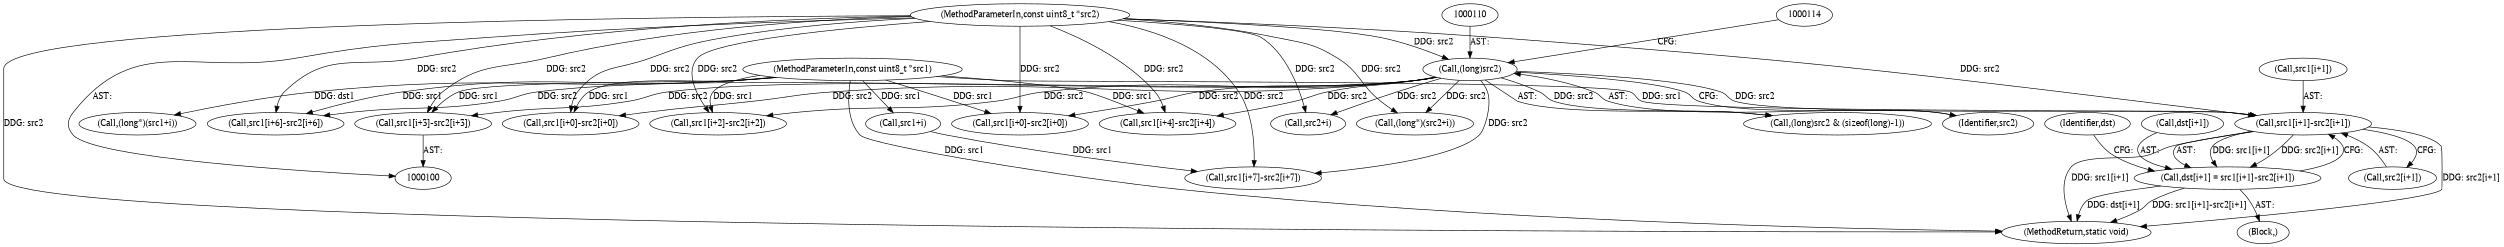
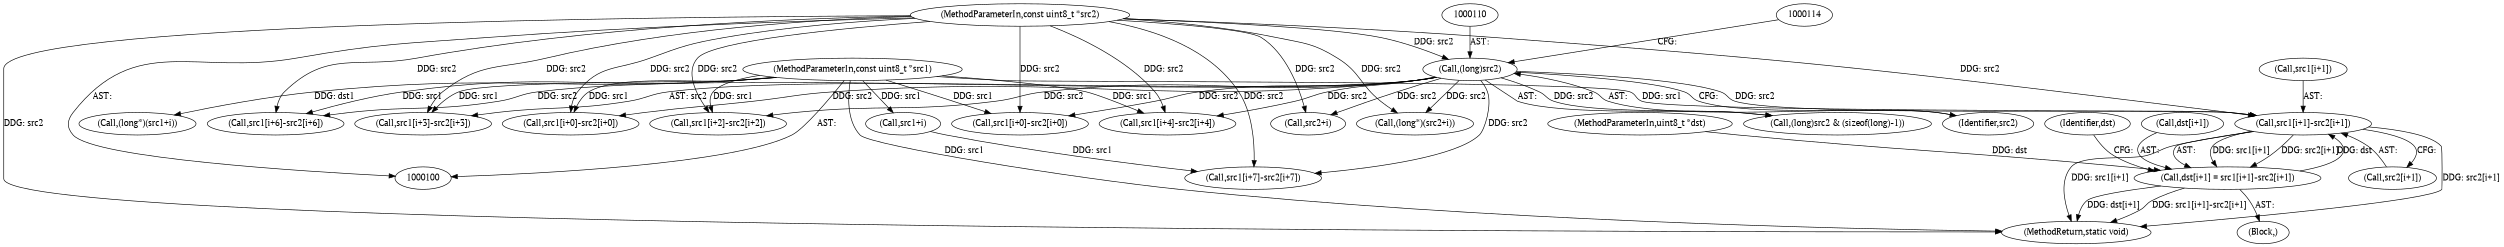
edge "(Call,(long)src2)" -> "(Call,src1[i+3]-src2[i+3])": label "DDG: src2" -> "AST: src2"
node "(MethodParameterIn,uint8_t *dst)": added
edge "(Call,src1[i+3]-src2[i+3])" -> "1000100": now "(MethodParameterIn,const uint8_t *src1)" -> "1000100"
edge "(Call,dst[i+1] = src1[i+1]-src2[i+1])" -> "(Call,src1[i+1]-src2[i+1])": label "CFG: " -> "DDG: dst"
